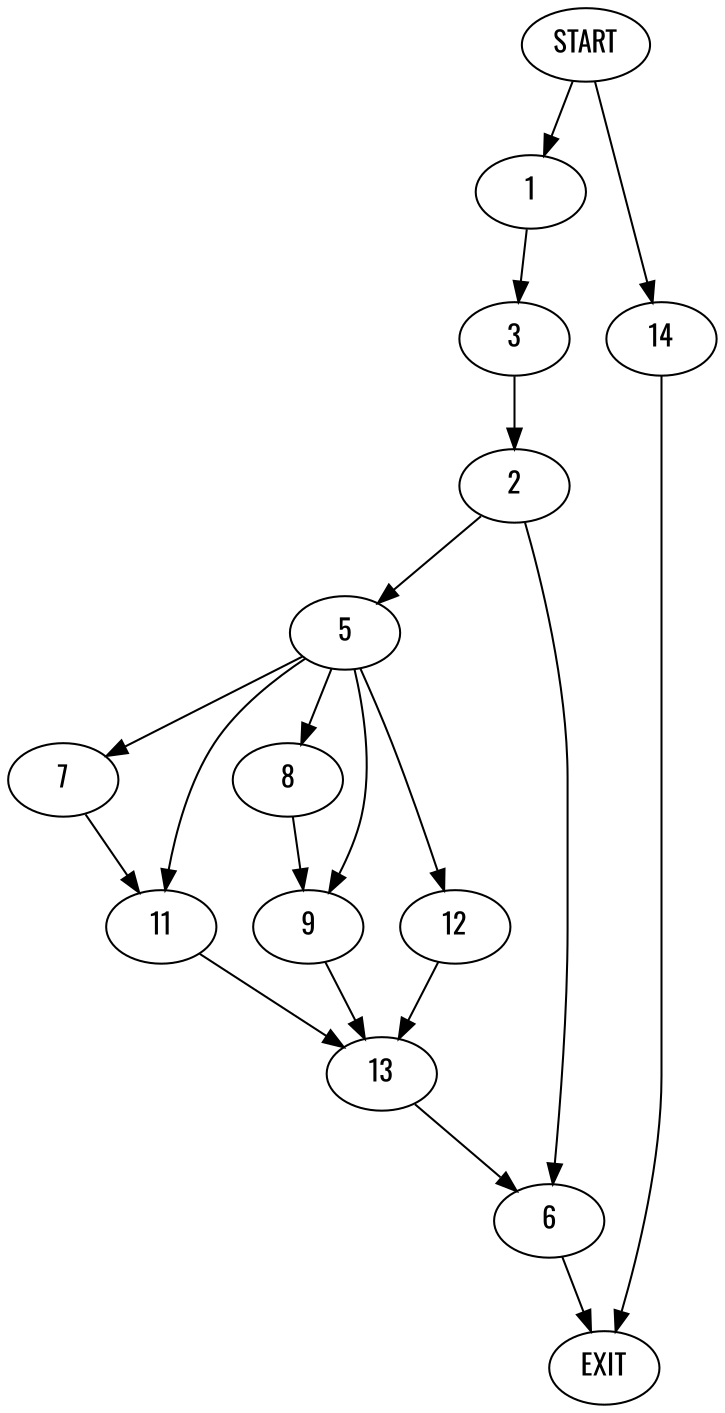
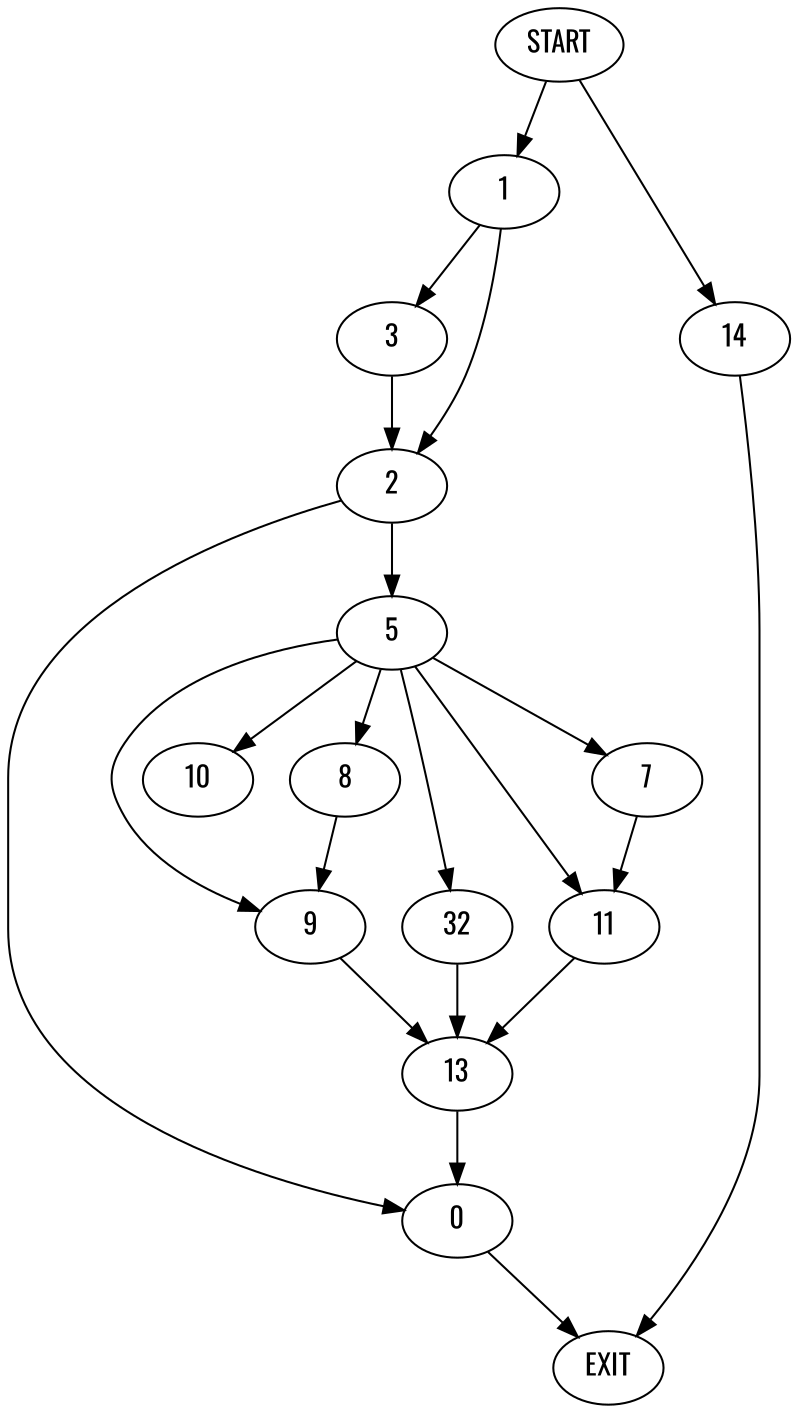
edge "1" -> "2": added
node "10": added
node "12": label "12" -> "32"
node "6": label "6" -> "0"
